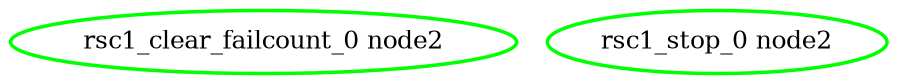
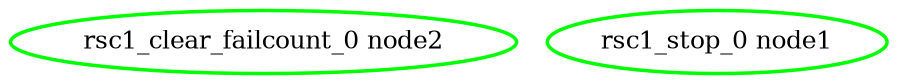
node "rsc1_stop_0 node2": label "rsc1_stop_0 node2" -> "rsc1_stop_0 node1"
